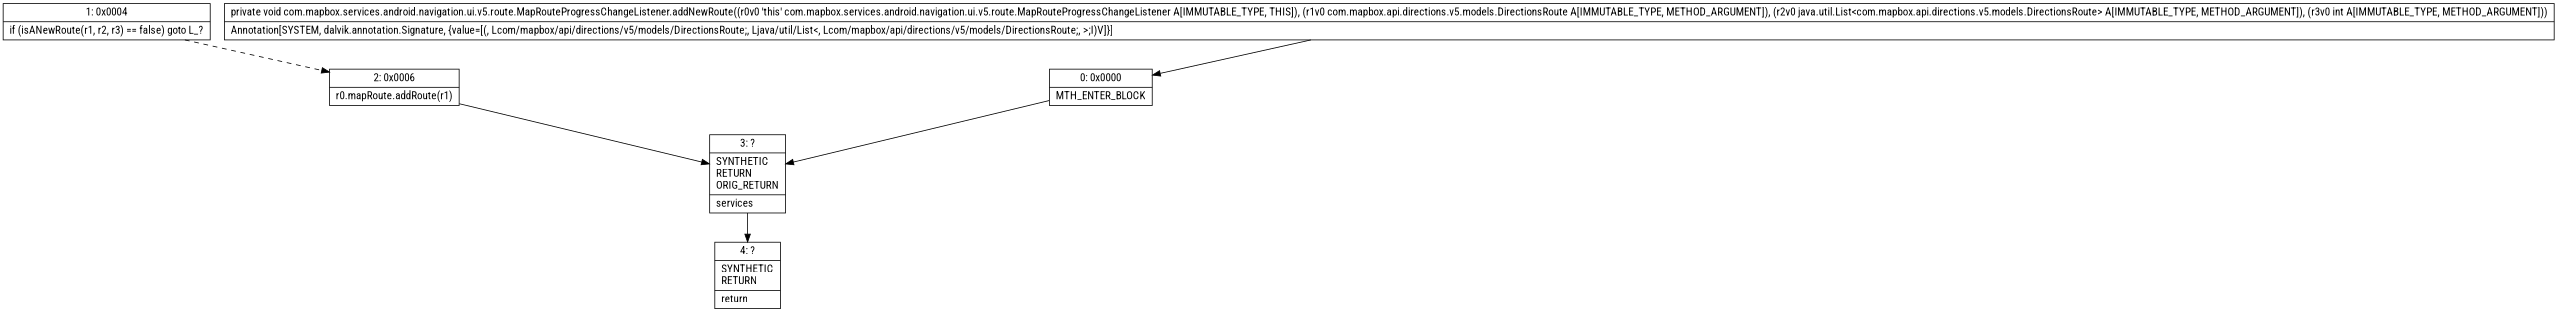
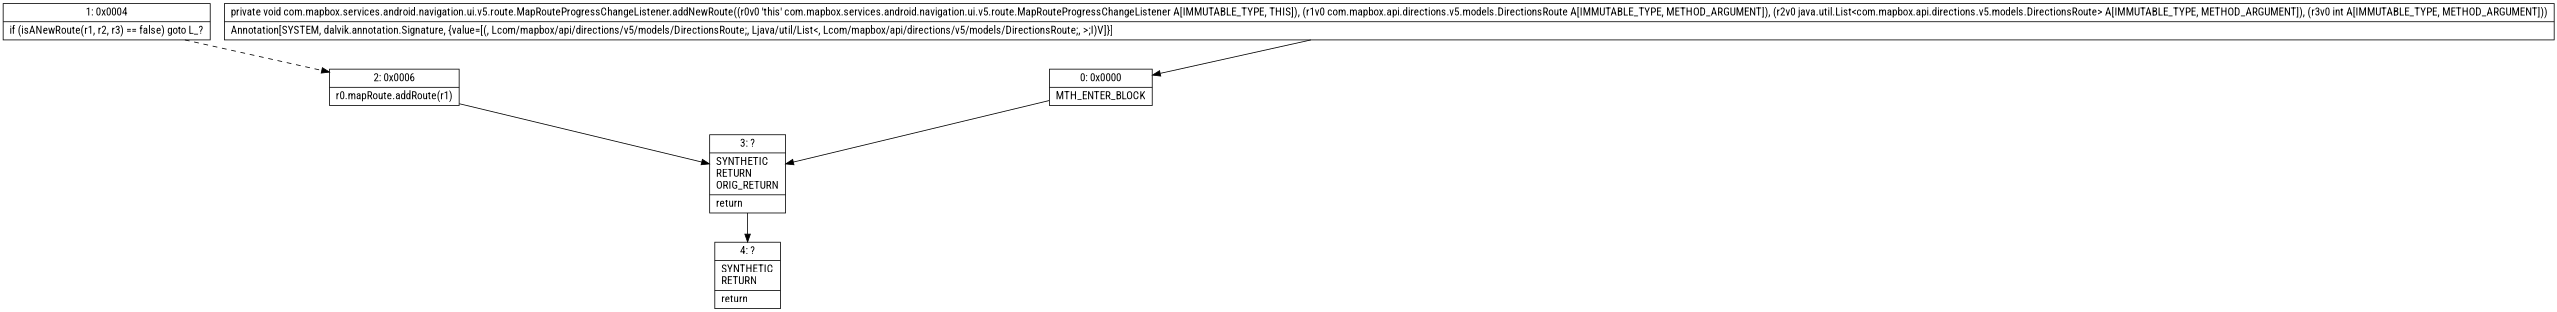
node "3: ?": text "services" -> "return"
